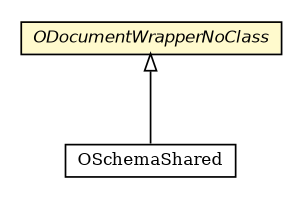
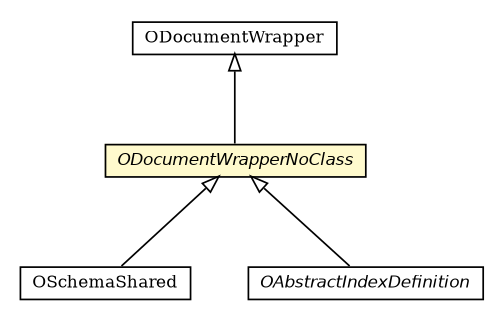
node "ODocumentWrapper": added
node "OAbstractIndexDefinition": added
